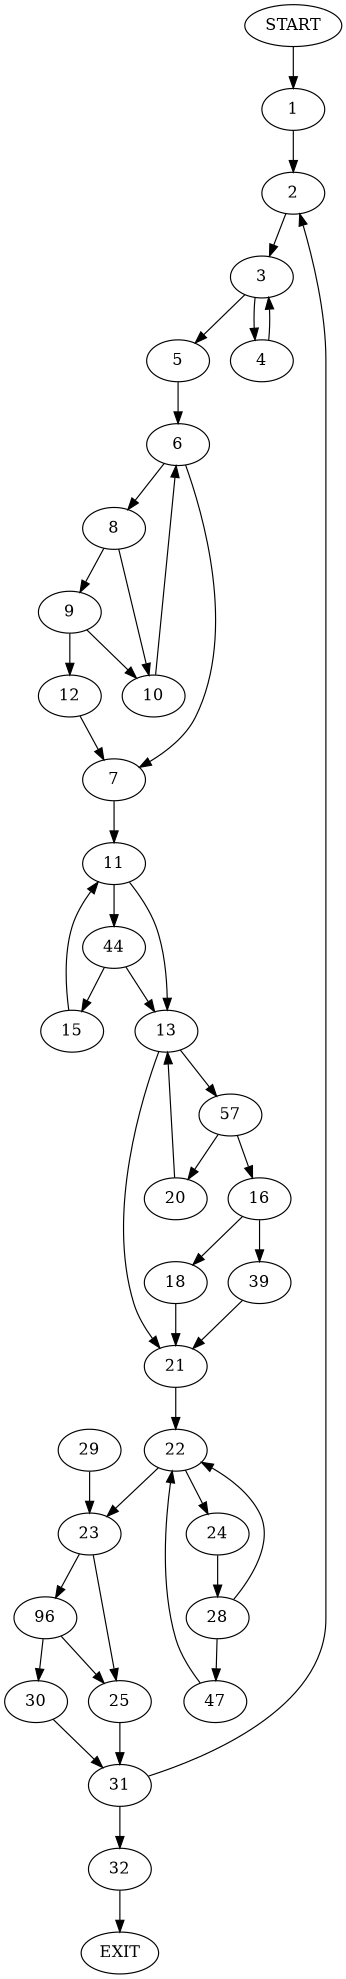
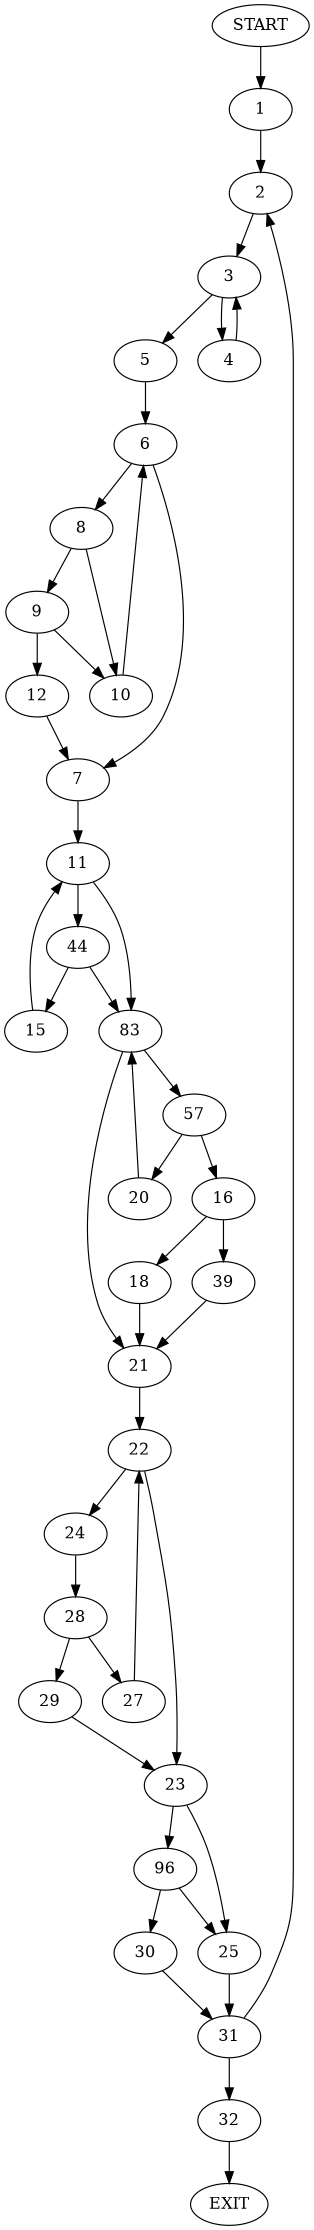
node "13": label "13" -> "83"
edge "28" -> "22": now "28" -> "29"
node "47": label "47" -> "27"
